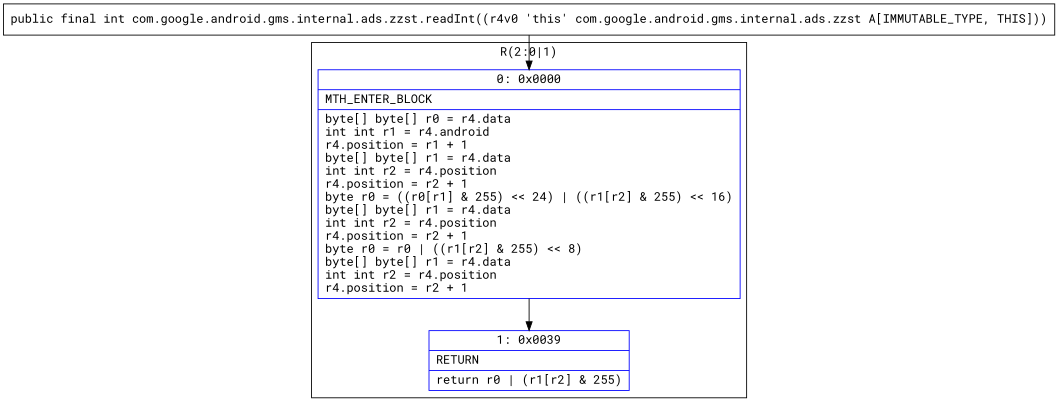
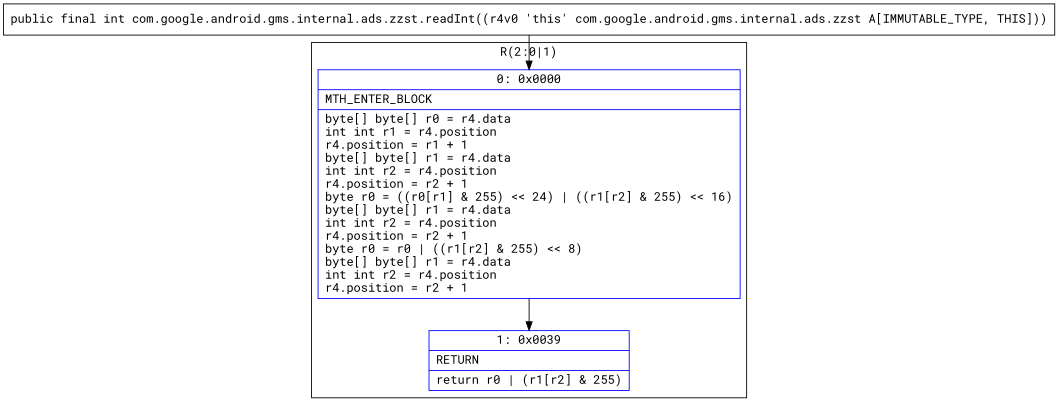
node "0: 0x0000": text "int int r1 = r4.android" -> "int int r1 = r4.position"
